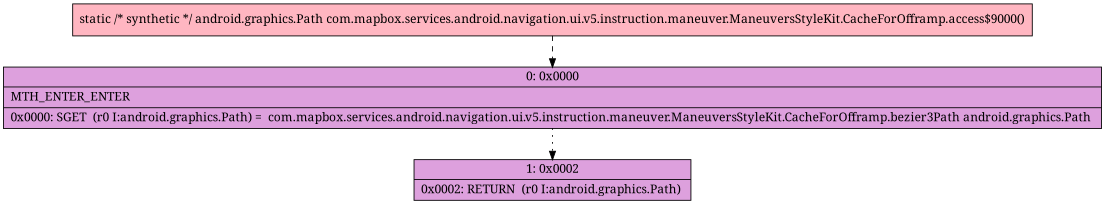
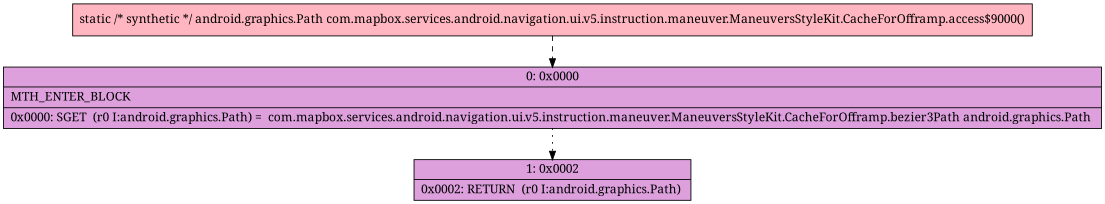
node "0: 0x0000": text "MTH_ENTER_ENTER" -> "MTH_ENTER_BLOCK"
